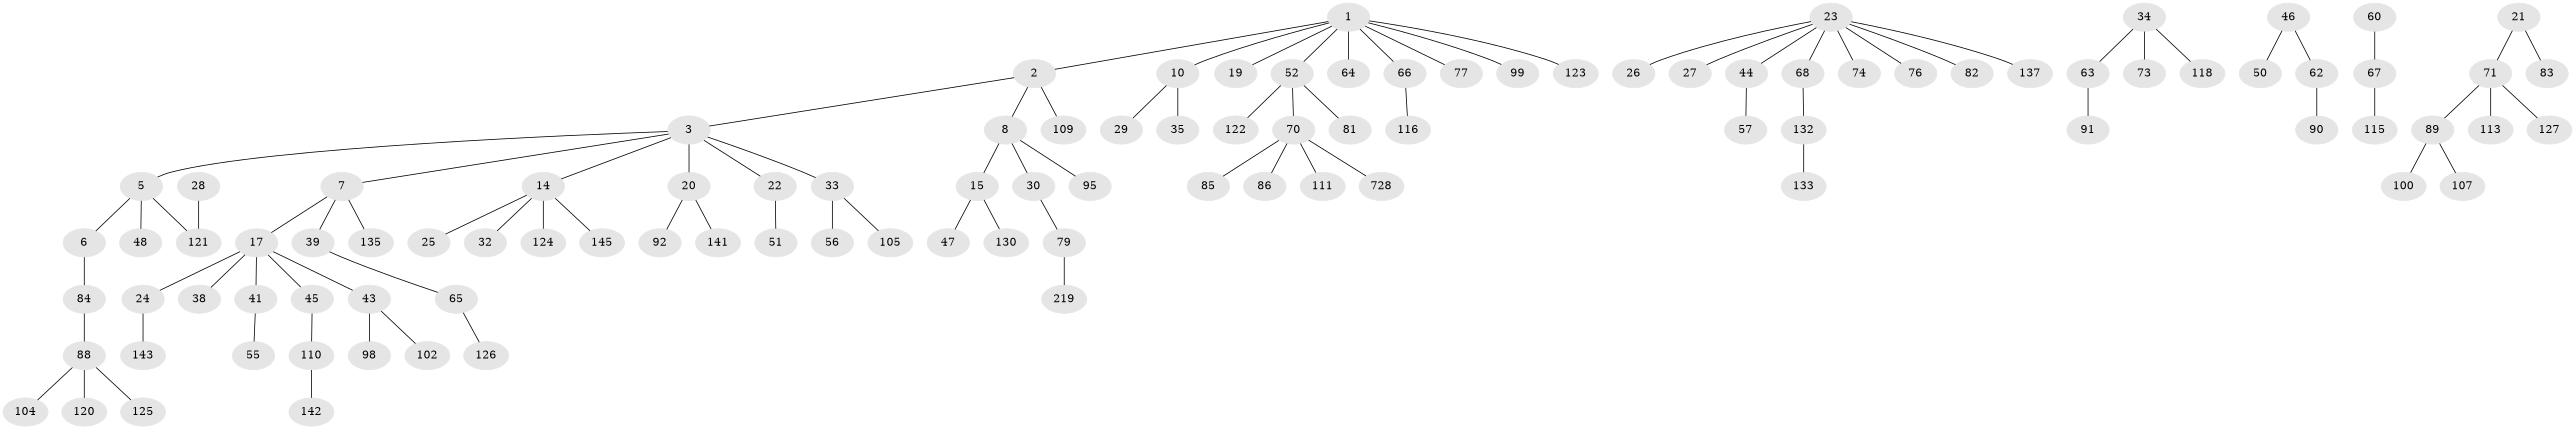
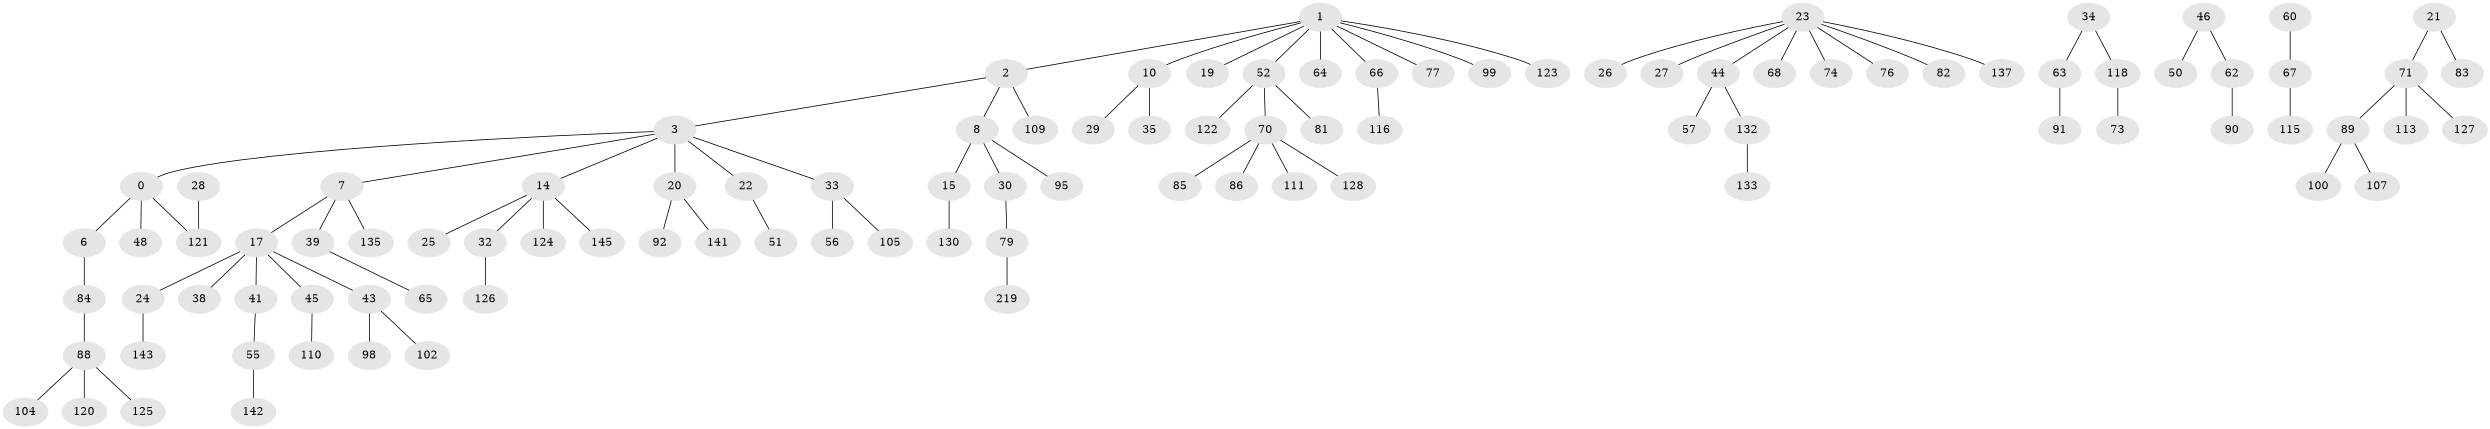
edge "34" -- "73": now "118" -- "73"
edge "68" -- "132": now "44" -- "132"
node "5": label "5" -> "0"
node "728": label "728" -> "128"
node "47": removed
edge "65" -- "126": now "32" -- "126"
edge "110" -- "142": now "55" -- "142"
